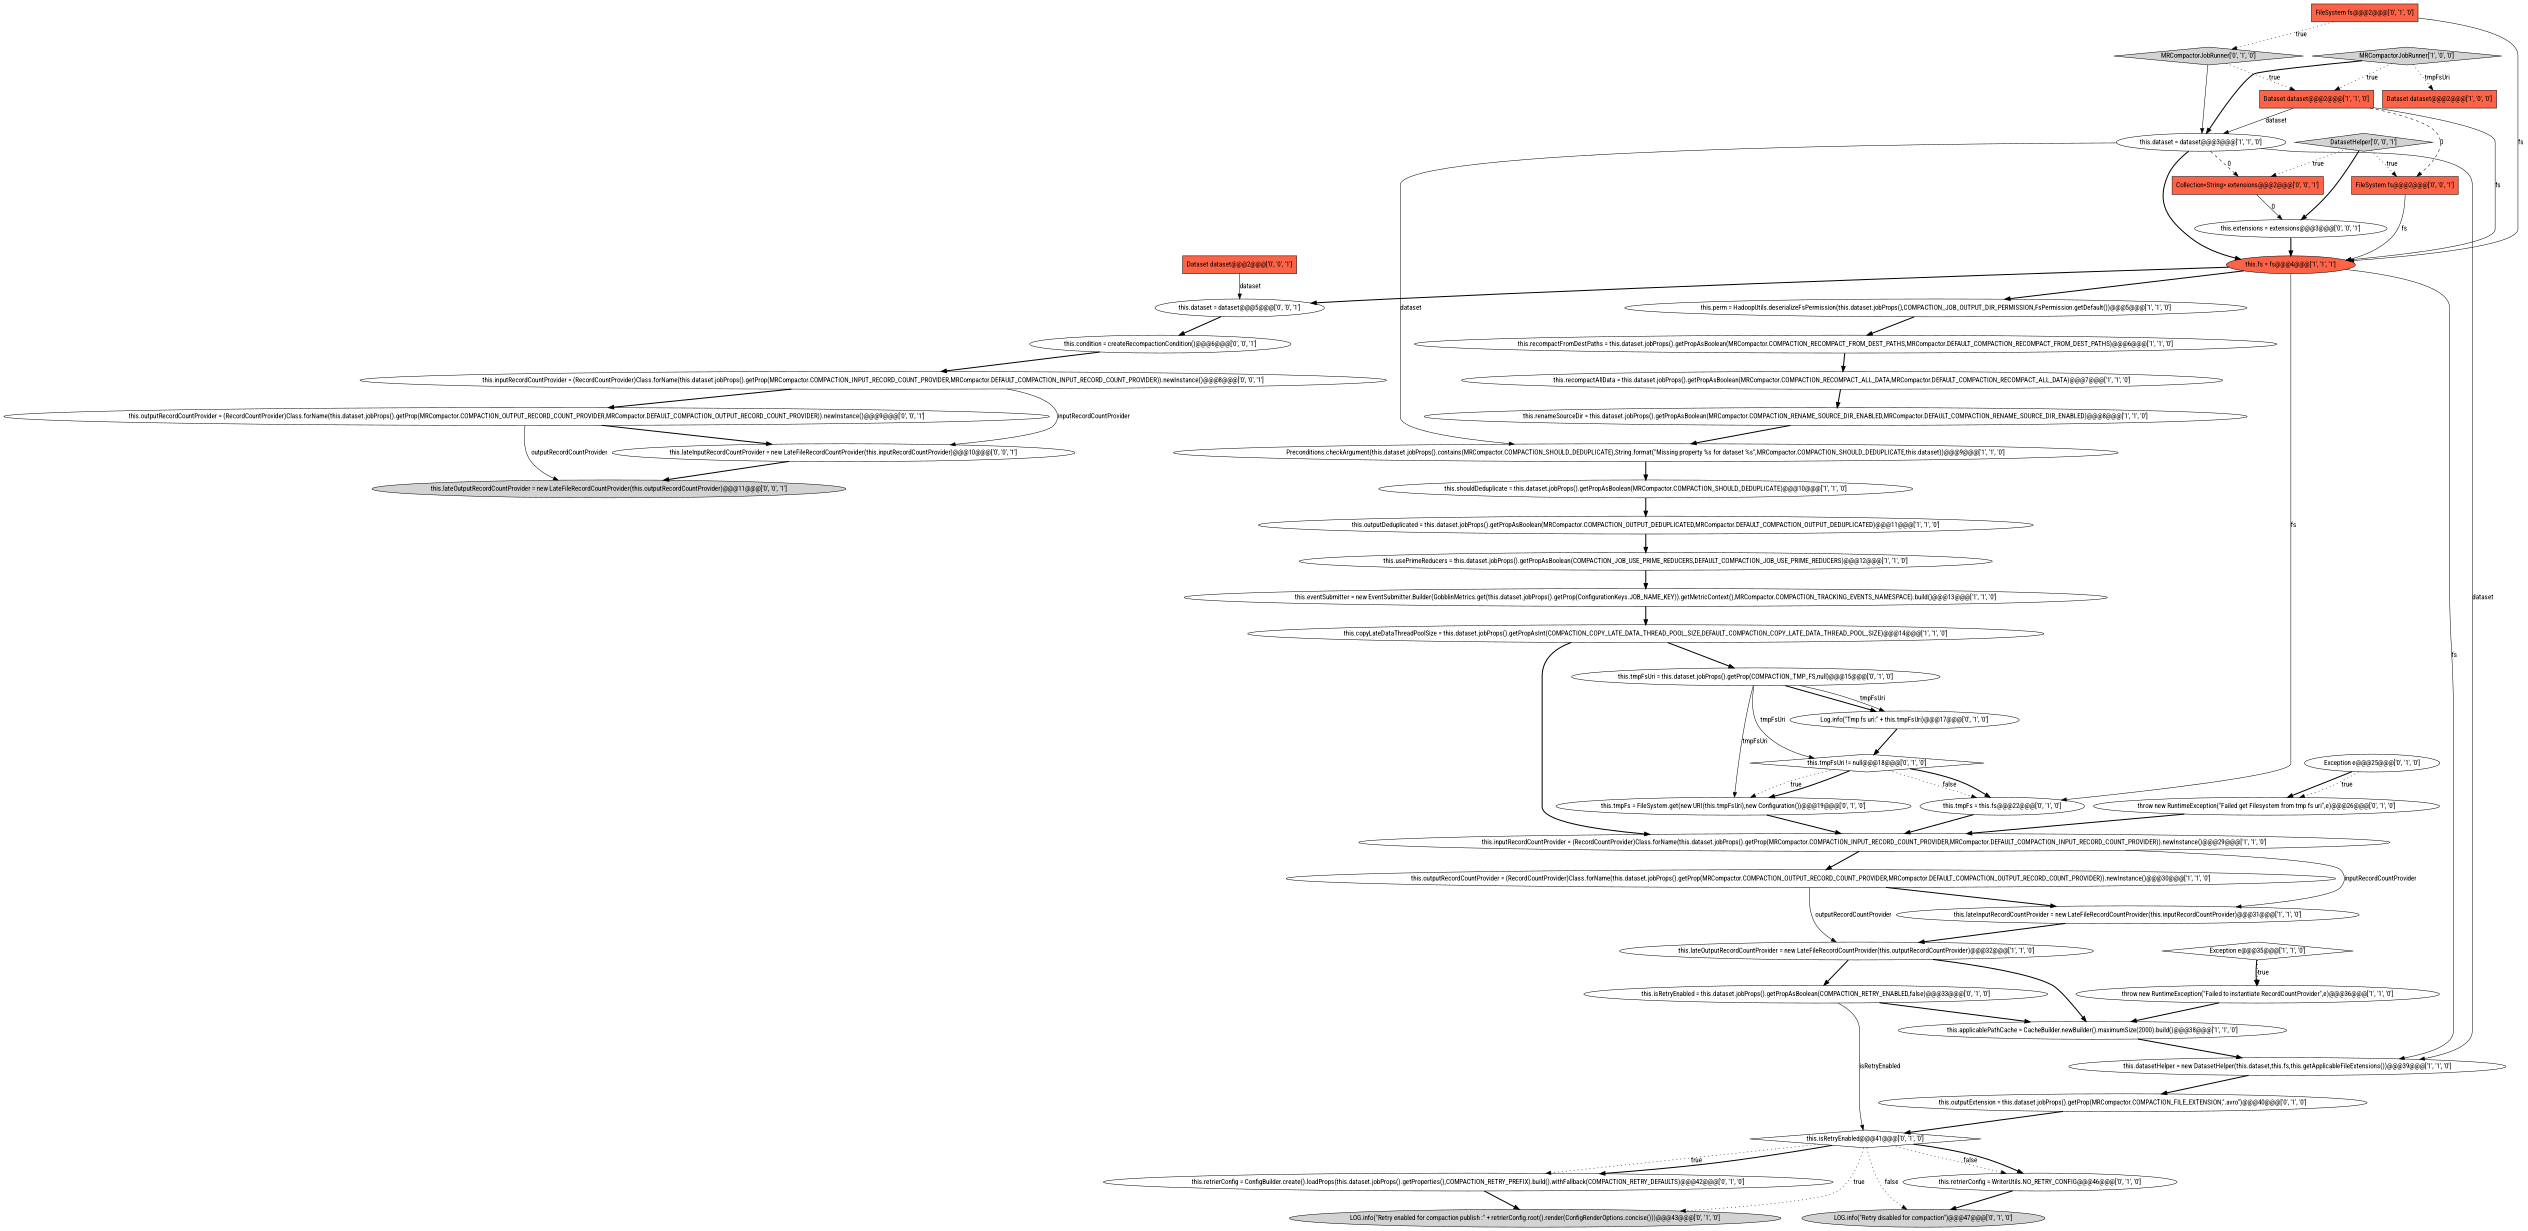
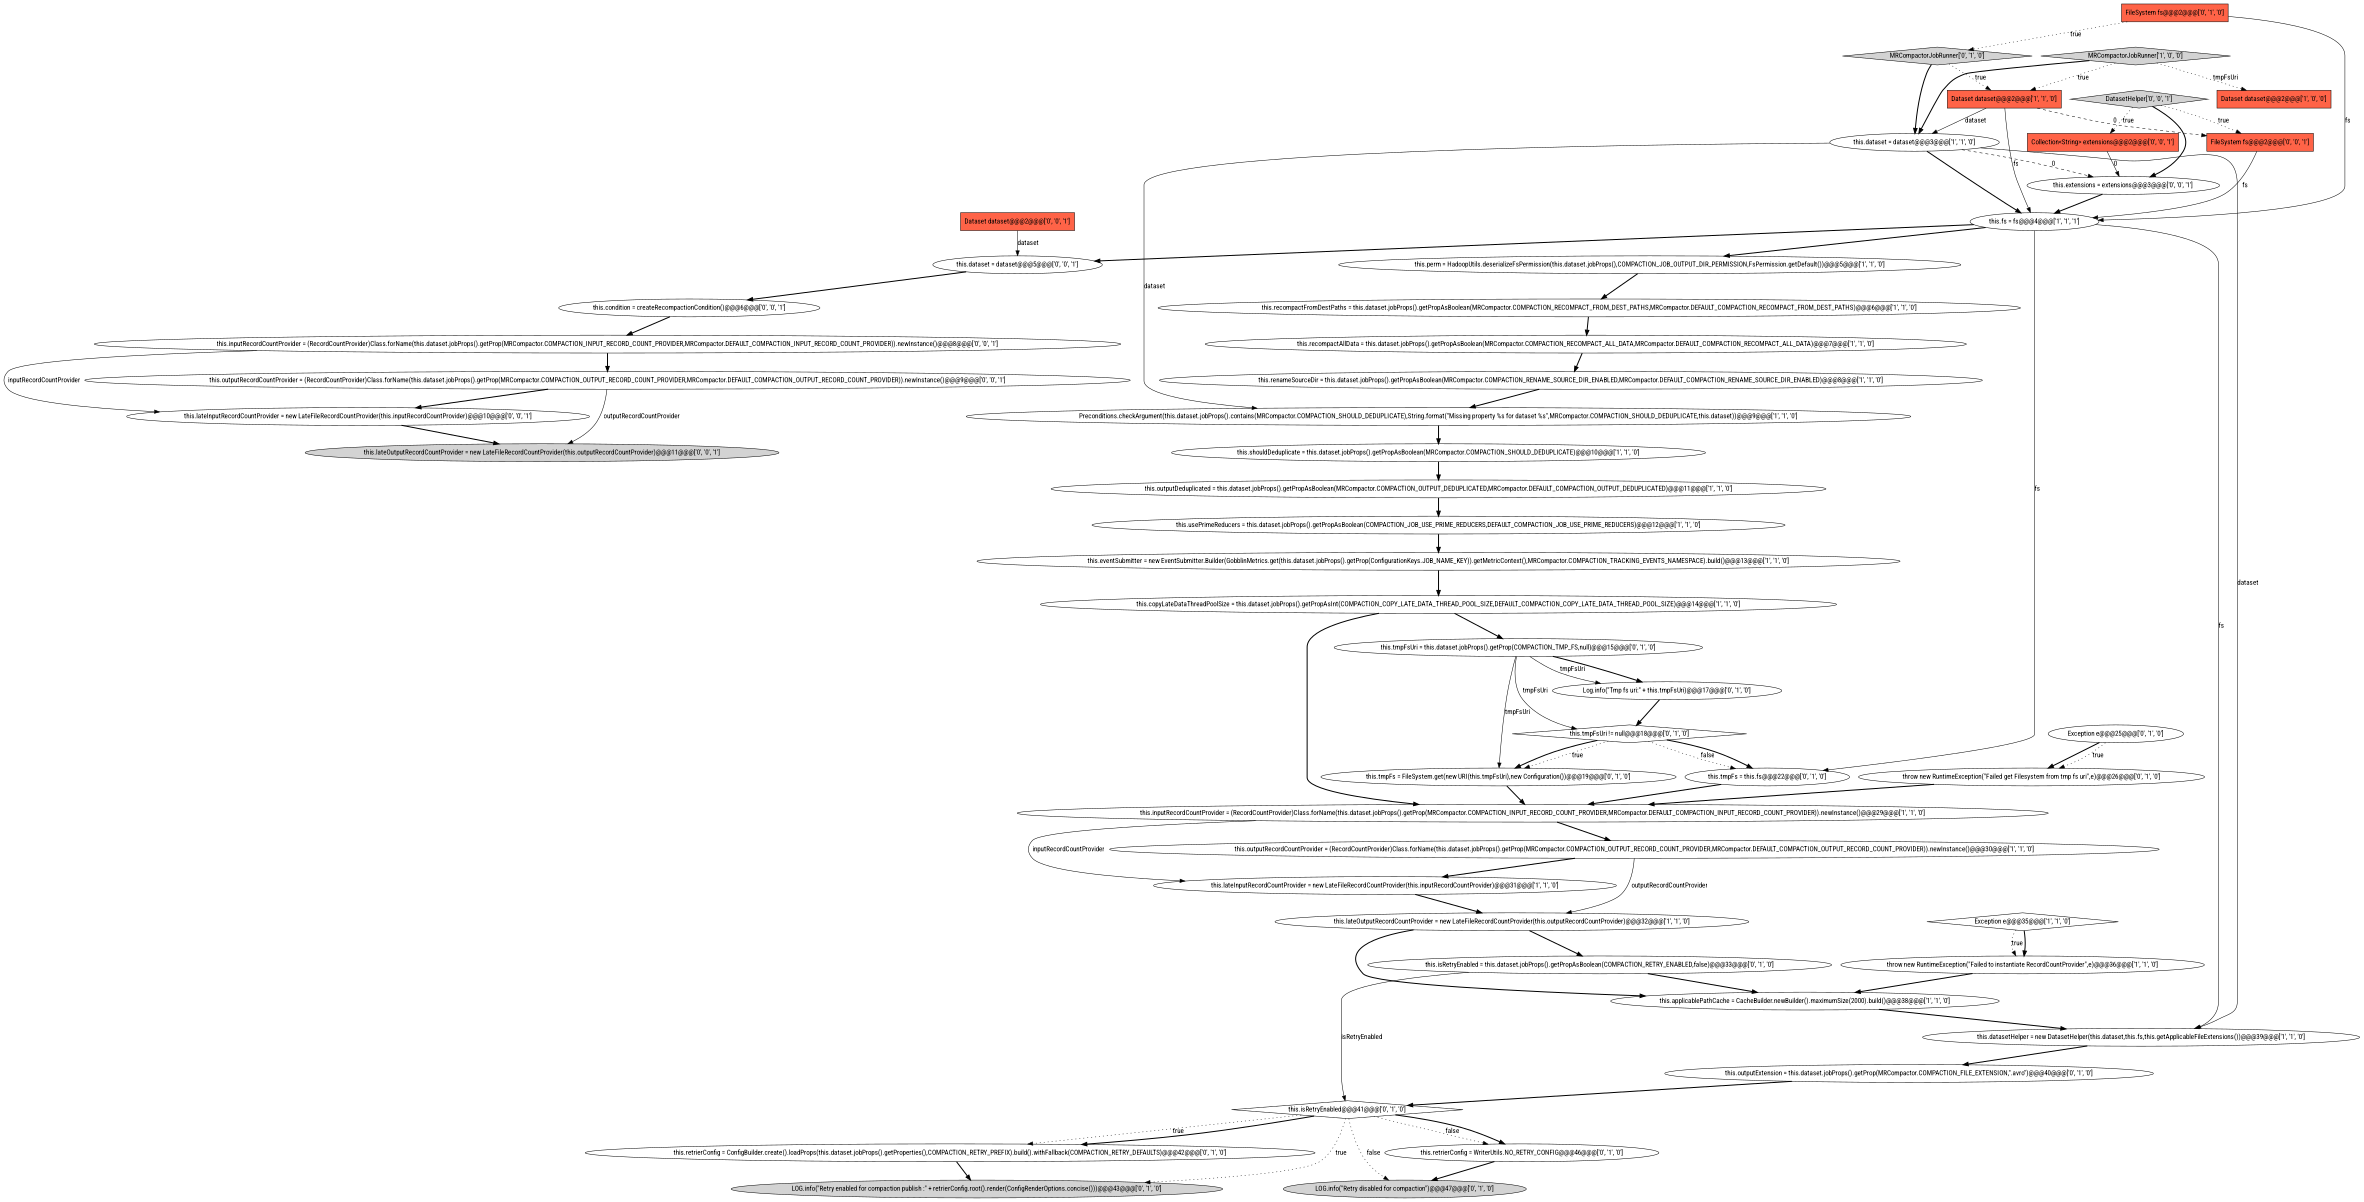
edge "MRCompactorJobRunner['0', '1', '0']" -> "this.dataset = dataset@@@3@@@['1', '1', '0']": style solid -> bold
edge "this.dataset = dataset@@@3@@@['1', '1', '0']" -> "Collection<String> extensions@@@2@@@['0', '0', '1']": now "this.dataset = dataset@@@3@@@['1', '1', '0']" -> "this.extensions = extensions@@@3@@@['0', '0', '1']"
node "this.fs = fs@@@4@@@['1', '1', '1']": fillcolor tomato -> white
